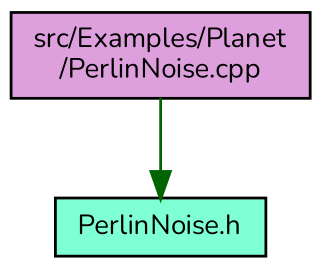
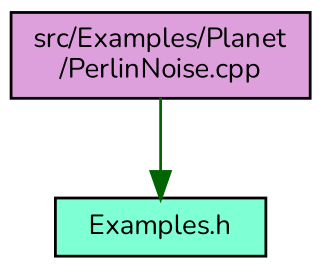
node "PerlinNoise.h": label "PerlinNoise.h" -> "Examples.h"
